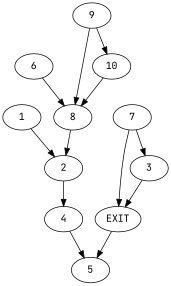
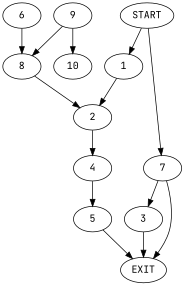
node "START": added
edge "10" -> "8": removed
edge "EXIT" -> "5": reversed
